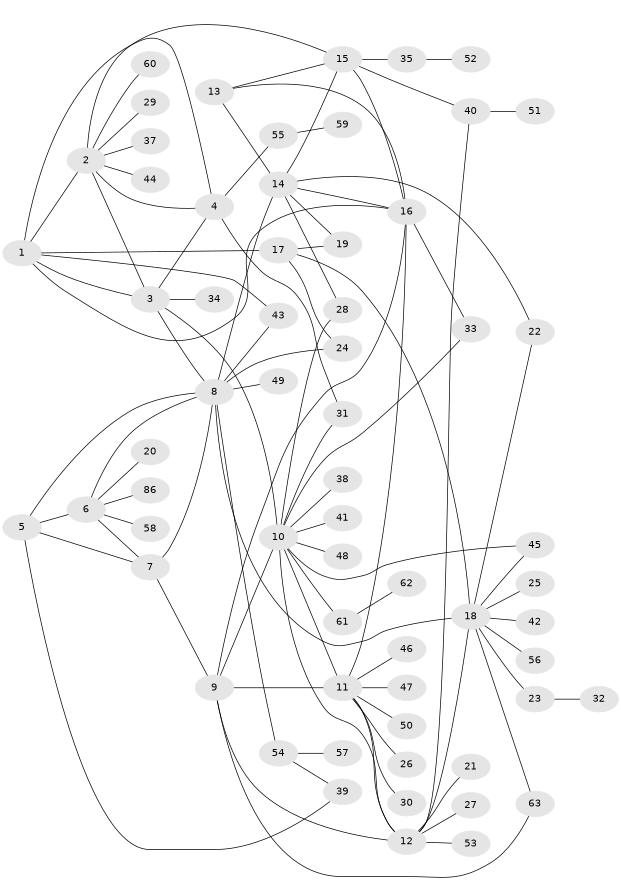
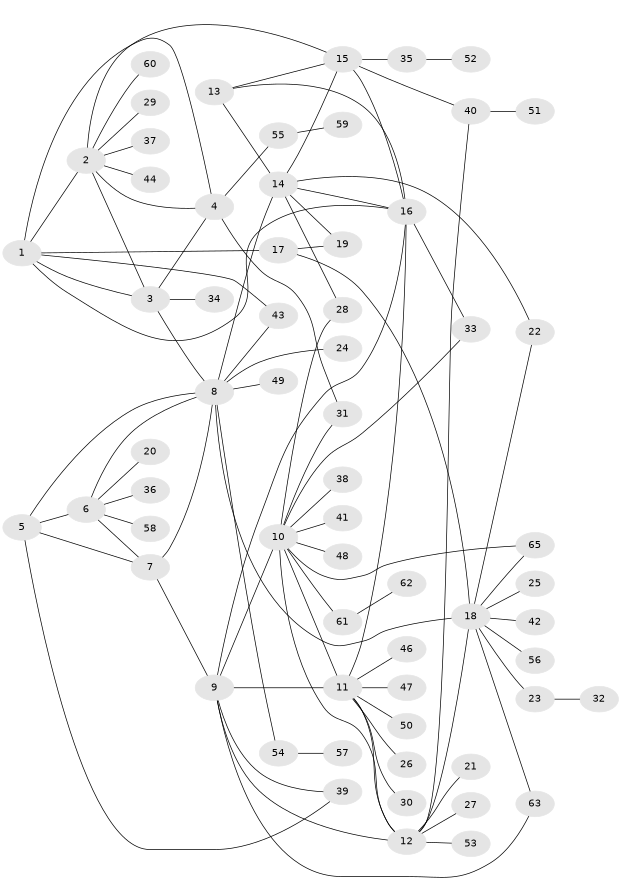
edge "17" -- "24": removed
edge "3" -- "10": removed
node "86": label "86" -> "36"
node "45": label "45" -> "65"
edge "54" -- "39": now "9" -- "39"
